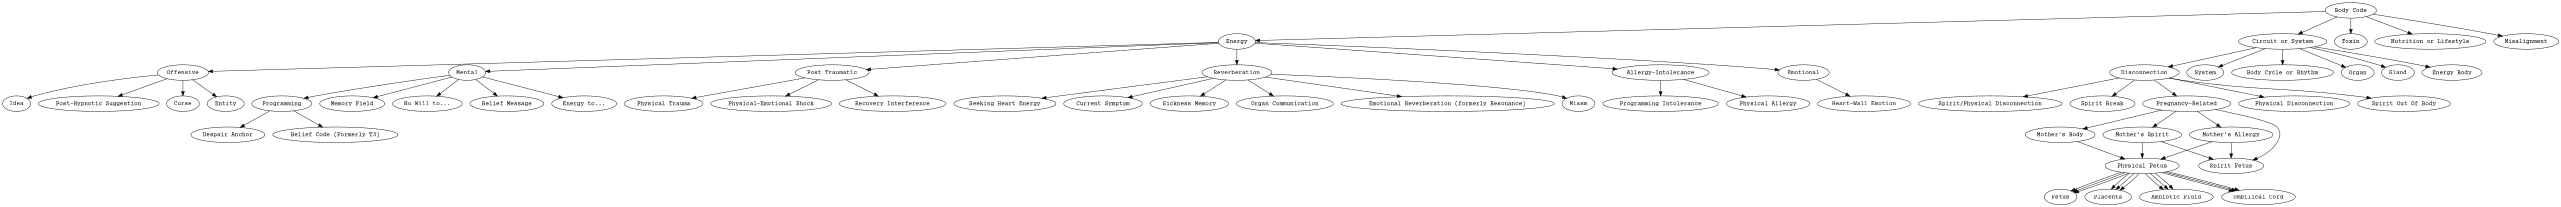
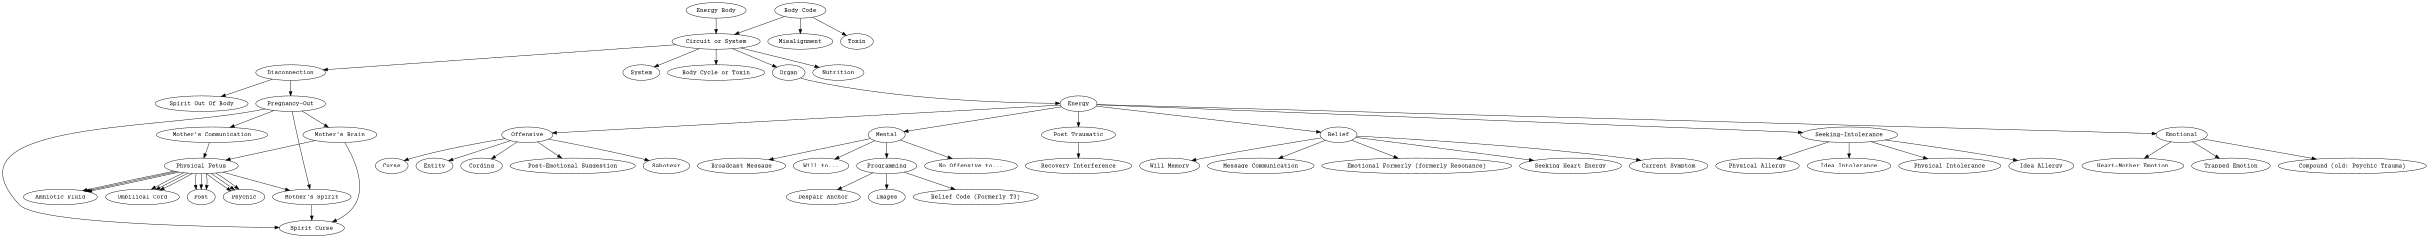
edge "Body Code" -> "Energy": now "Organ" -> "Energy"
node "Nutrition or Lifestyle": removed
edge "Circuit or System" -> "Energy Body": reversed
node "Reverberation": label "Reverberation" -> "Belief"
node "Allergy-Intolerance": label "Allergy-Intolerance" -> "Seeking-Intolerance"
node "Body Cycle or Rhythm": label "Body Cycle or Rhythm" -> "Body Cycle or Toxin"
node "Gland": label "Gland" -> "Nutrition"
node "Idea": label "Idea" -> "Cording"
node "Post-Hypnotic Suggestion": label "Post-Hypnotic Suggestion" -> "Post-Emotional Suggestion"
node "Memory Field": removed
node "No Will to...": label "No Will to..." -> "No Offensive to..."
node "Belief Message": label "Belief Message" -> "Broadcast Message"
node "Energy to...": label "Energy to..." -> "Will to..."
node "Physical Trauma": removed
node "Physical-Emotional Shock": removed
node "Sickness Memory": label "Sickness Memory" -> "Will Memory"
node "Organ Communication": label "Organ Communication" -> "Message Communication"
node "Emotional Reverberation (formerly Resonance)": label "Emotional Reverberation (formerly Resonance)" -> "Emotional Formerly (formerly Resonance)"
node "Miasm": removed
node "Programming Intolerance": label "Programming Intolerance" -> "Physical Intolerance"
node "Heart-Wall Emotion": label "Heart-Wall Emotion" -> "Heart-Mother Emotion"
node "Spirit/Physical Disconnection": removed
node "Spirit Break": removed
node "Pregnancy-Related": label "Pregnancy-Related" -> "Pregnancy-Out"
node "Physical Disconnection": removed
node "Mother's Body": label "Mother's Body" -> "Mother's Communication"
node "Mother's Allergy": label "Mother's Allergy" -> "Mother's Brain"
edge "Mother's Spirit" -> "Physical Fetus": reversed
node "Saboteur": added
node "Idea Intolerance": added
node "Idea Allergy": added
node "Spirit Fetus": label "Spirit Fetus" -> "Spirit Curse"
node "Trapped Emotion": added
node "Compound (old: Psychic Trauma)": added
node "Images": added
node "Fetus": label "Fetus" -> "Post"
node "Placenta": label "Placenta" -> "Psychic"
